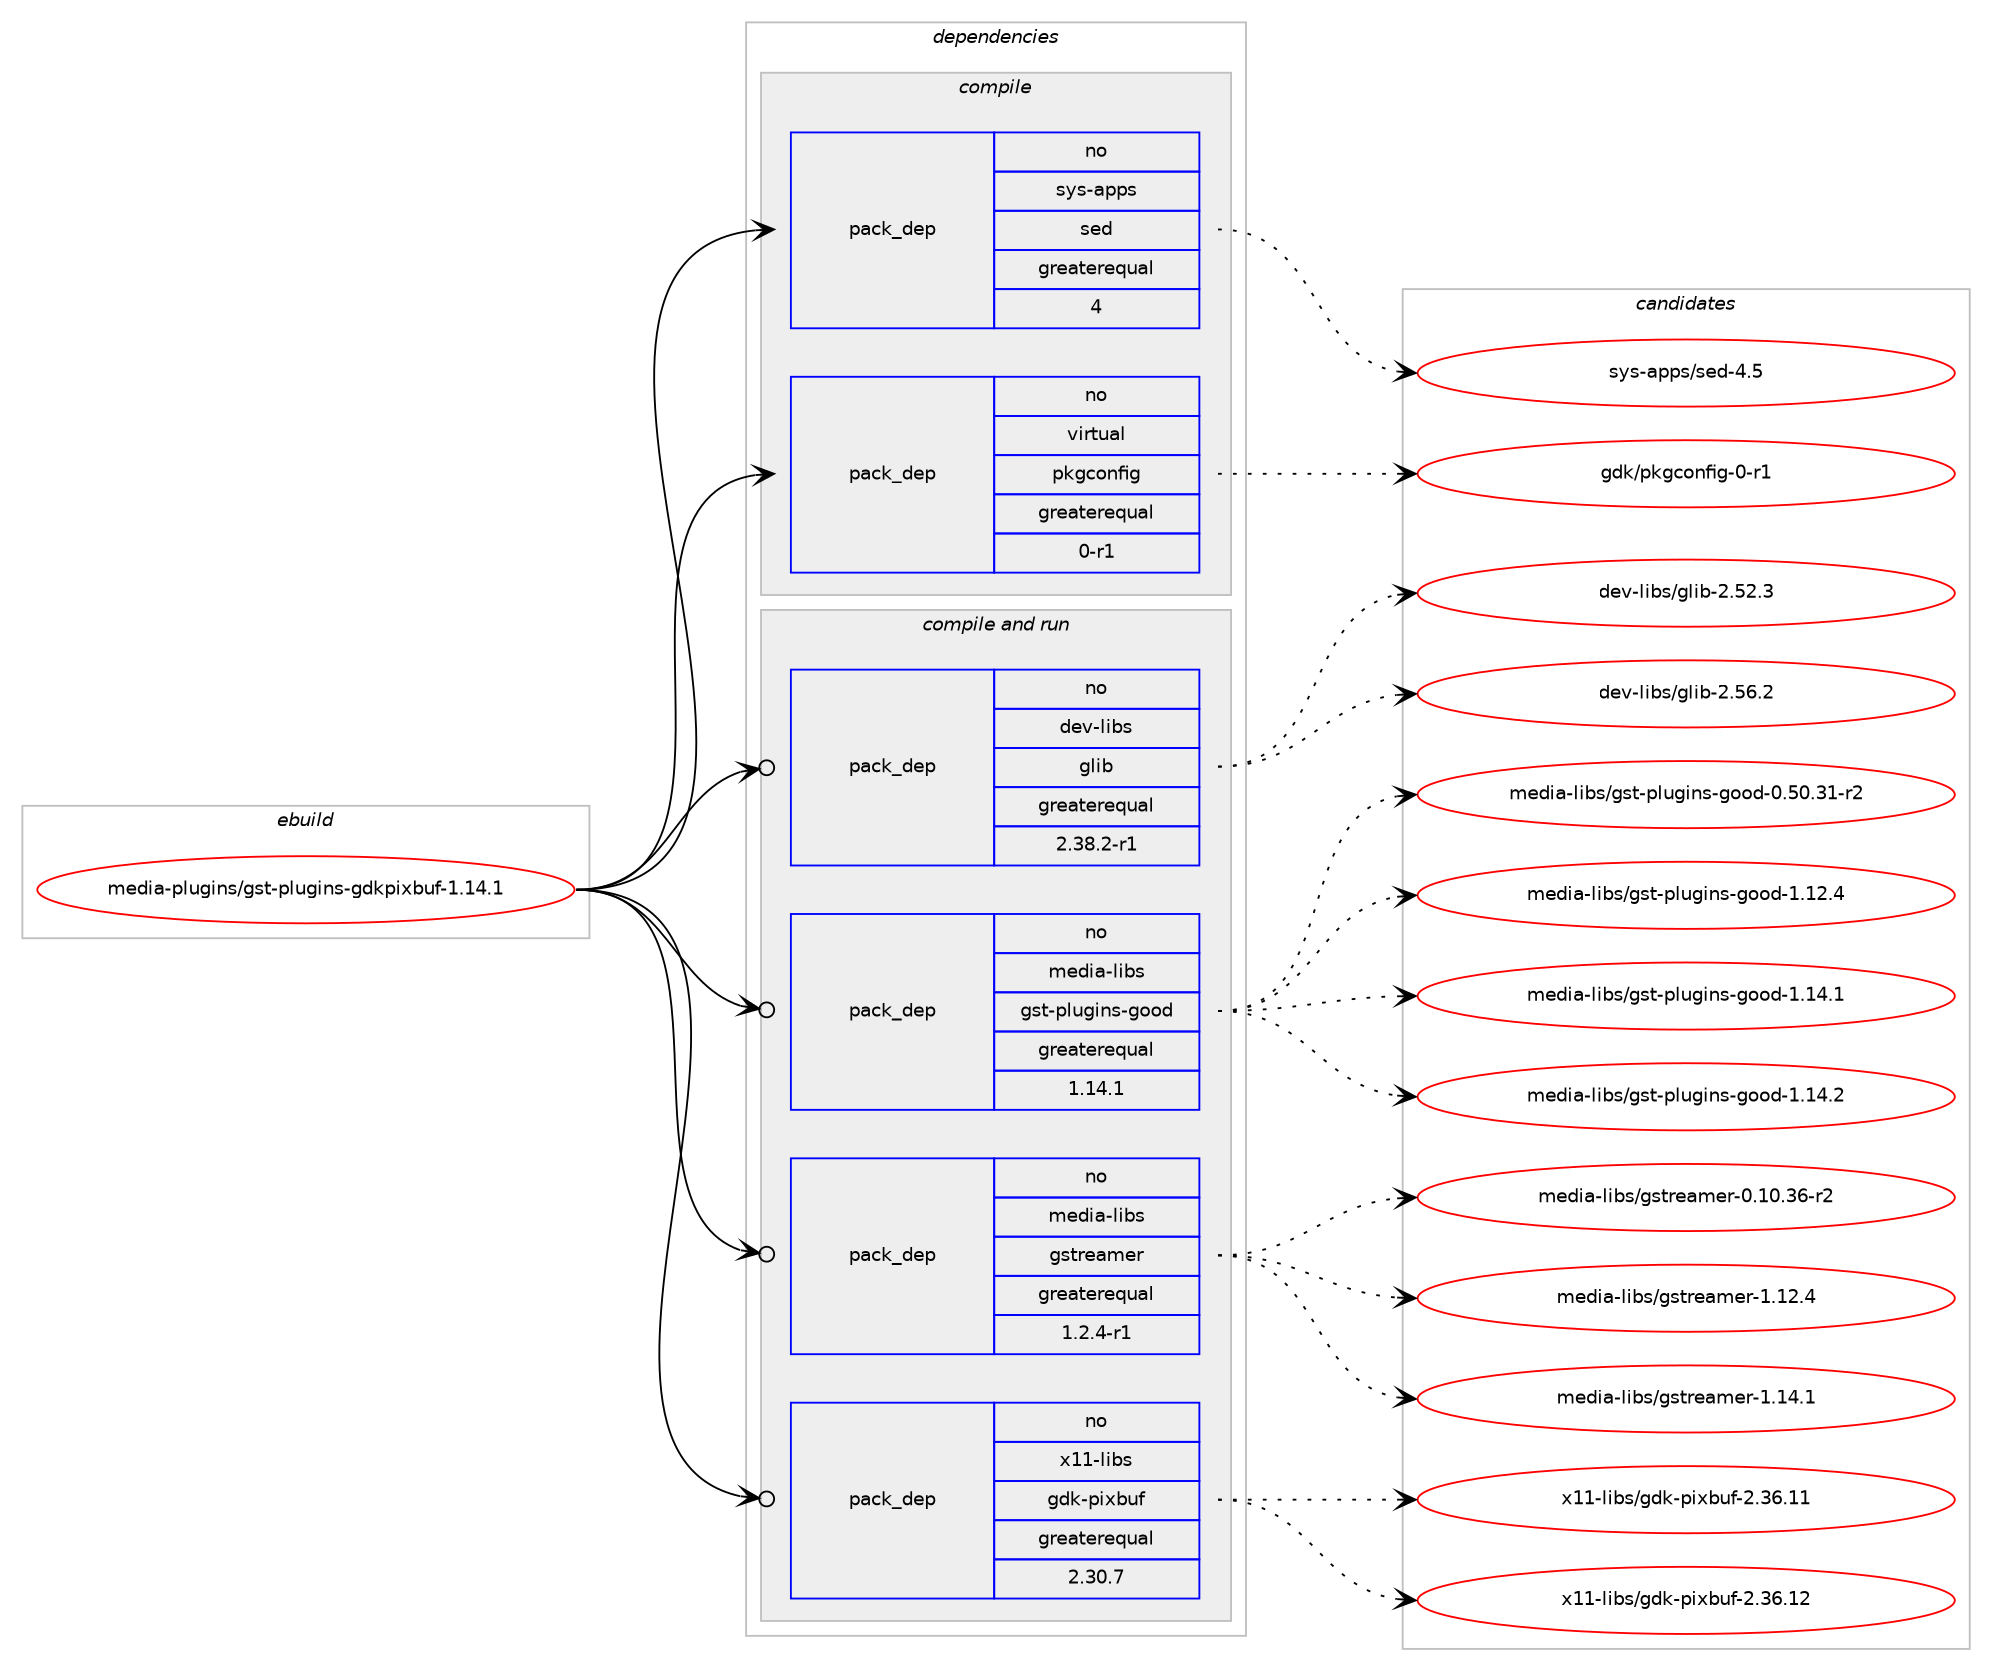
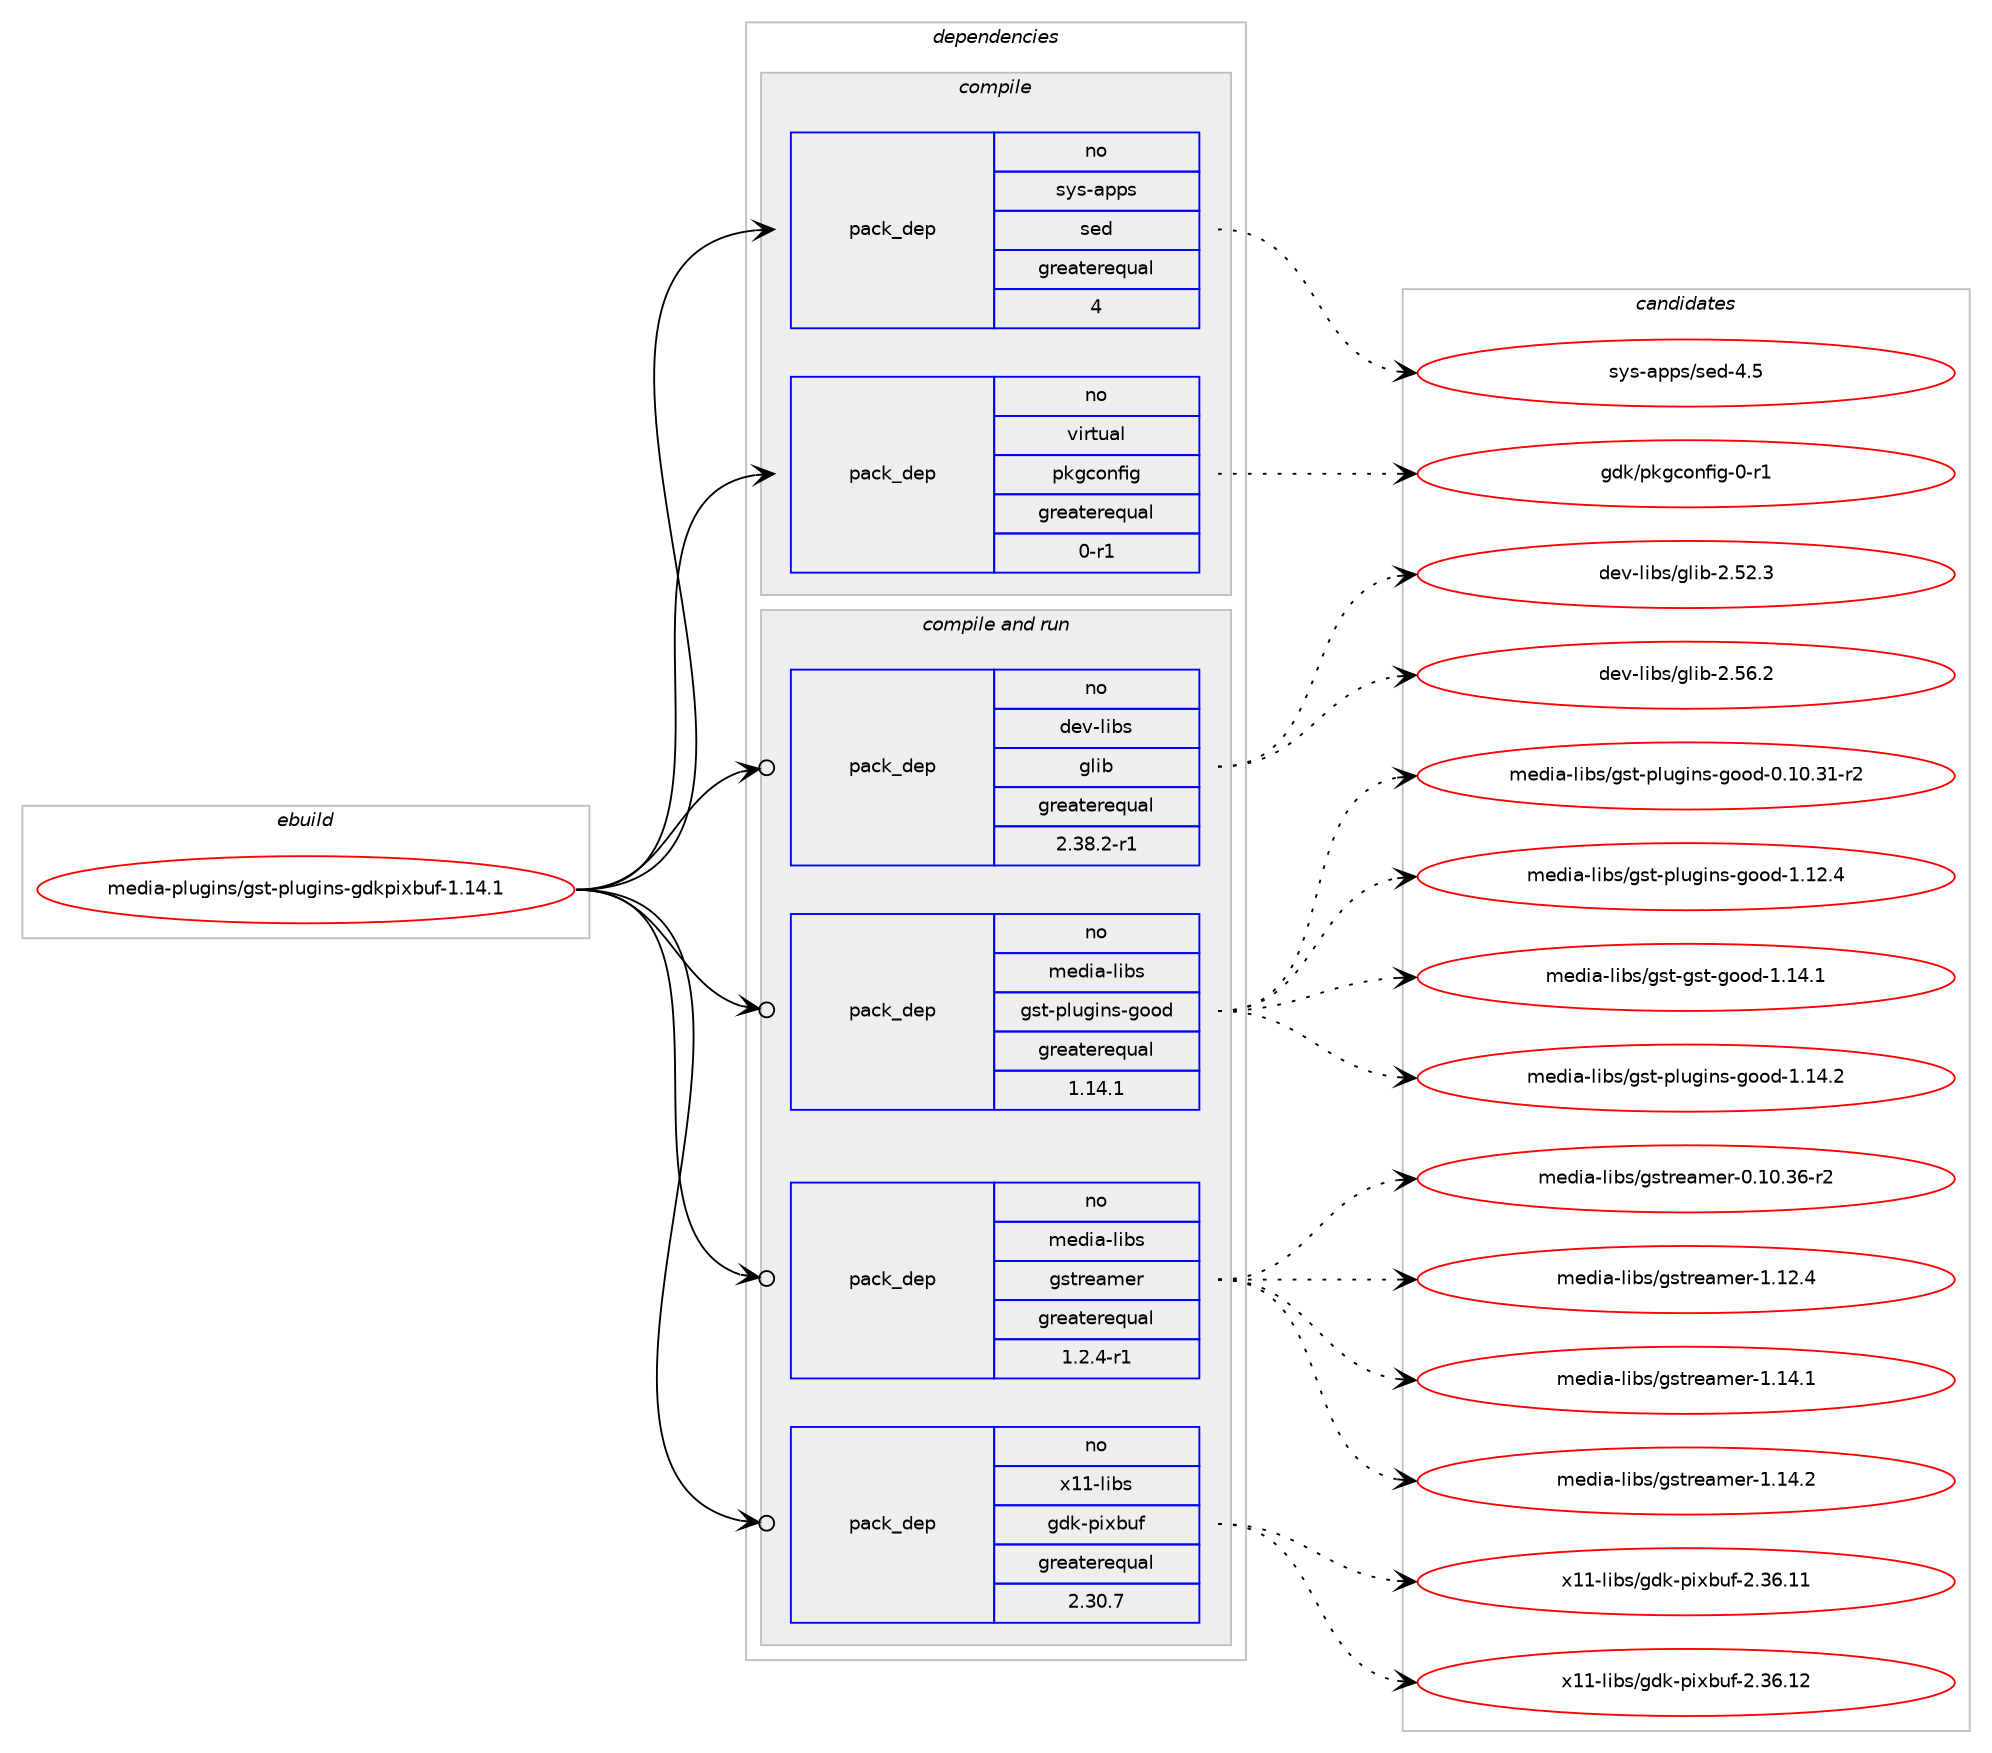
node "media-libs/gst-plugins-good-0.50.31-r2": label "media-libs/gst-plugins-good-0.50.31-r2" -> "media-libs/gst-plugins-good-0.10.31-r2"
node "media-libs/gst-plugins-good-1.14.1": label "media-libs/gst-plugins-good-1.14.1" -> "media-libs/gst-gst-good-1.14.1"
node "media-libs/gstreamer-1.14.2": added
